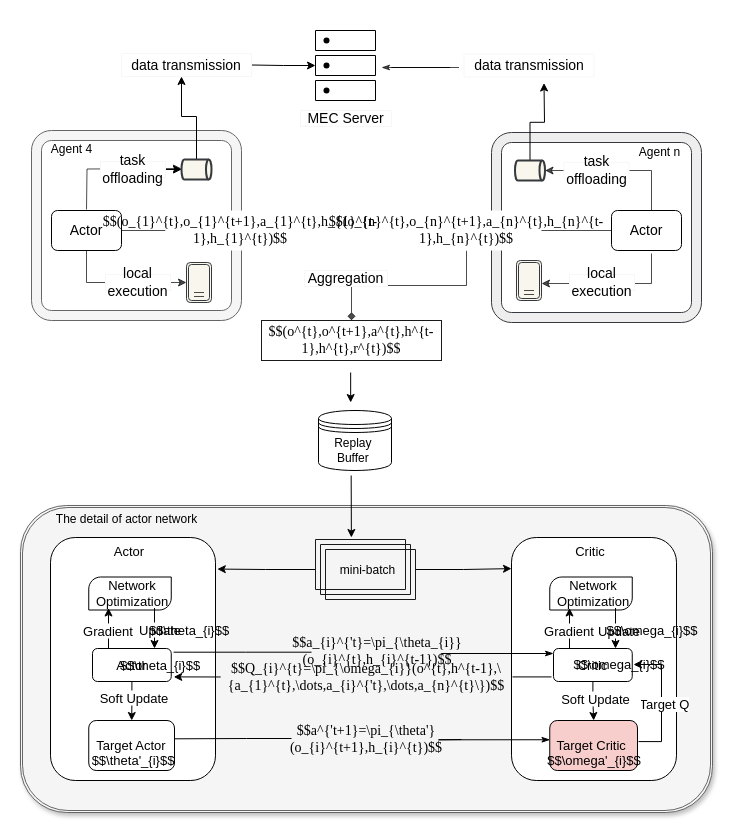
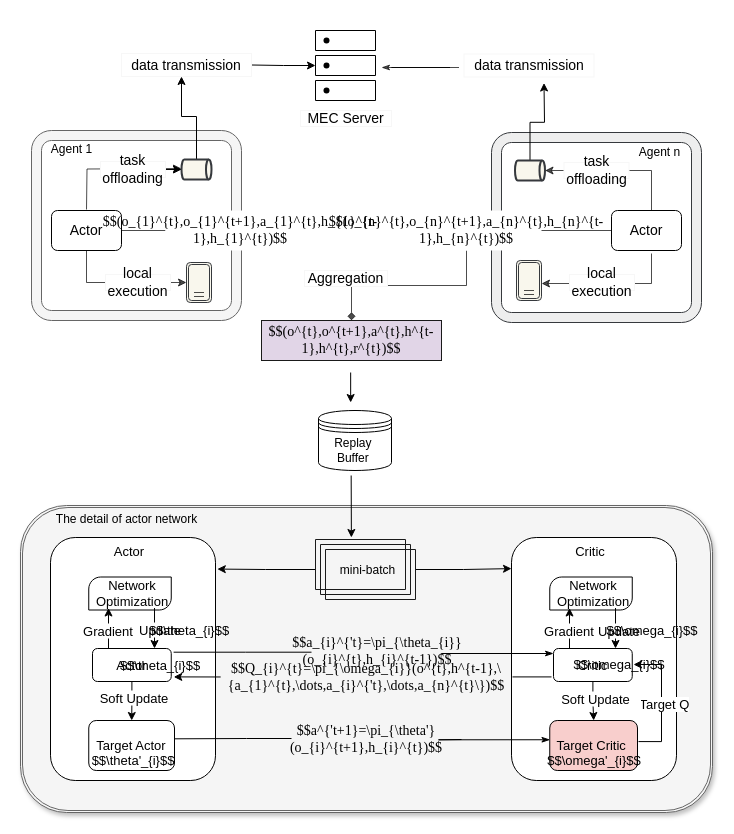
node "Agent 4": label "Agent 4" -> "Agent 1"
node "$$(o^{t},o^{t+1},a^{t},h^{t-1},h^{t},r^{t})$$": fillcolor #ffffff -> #e1d5e7
